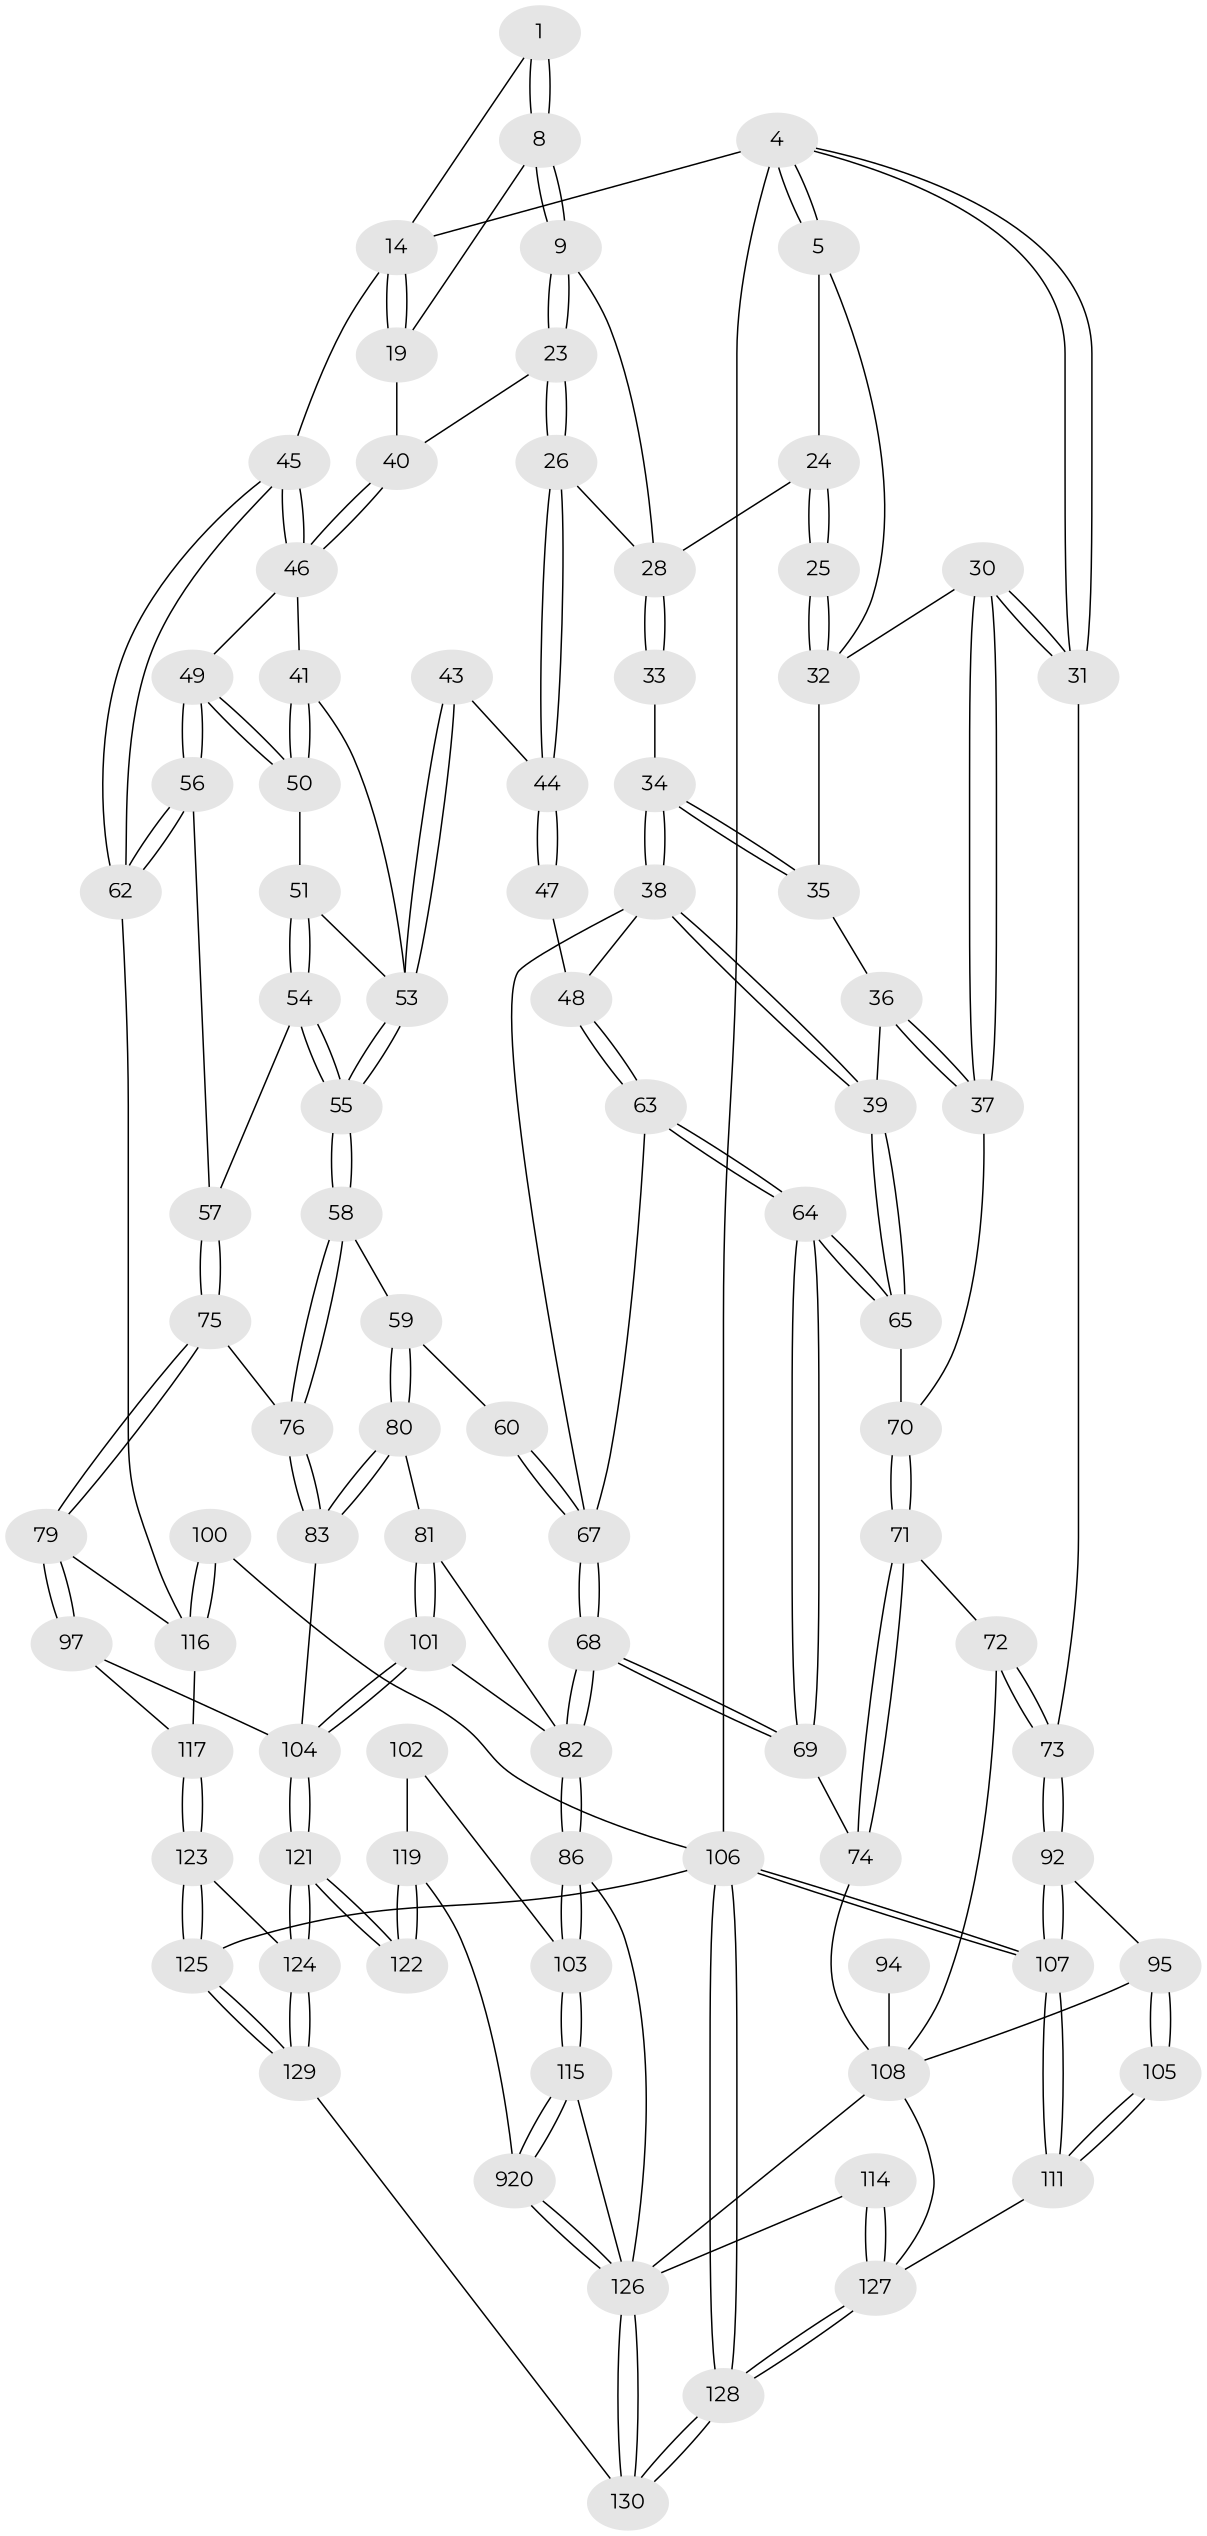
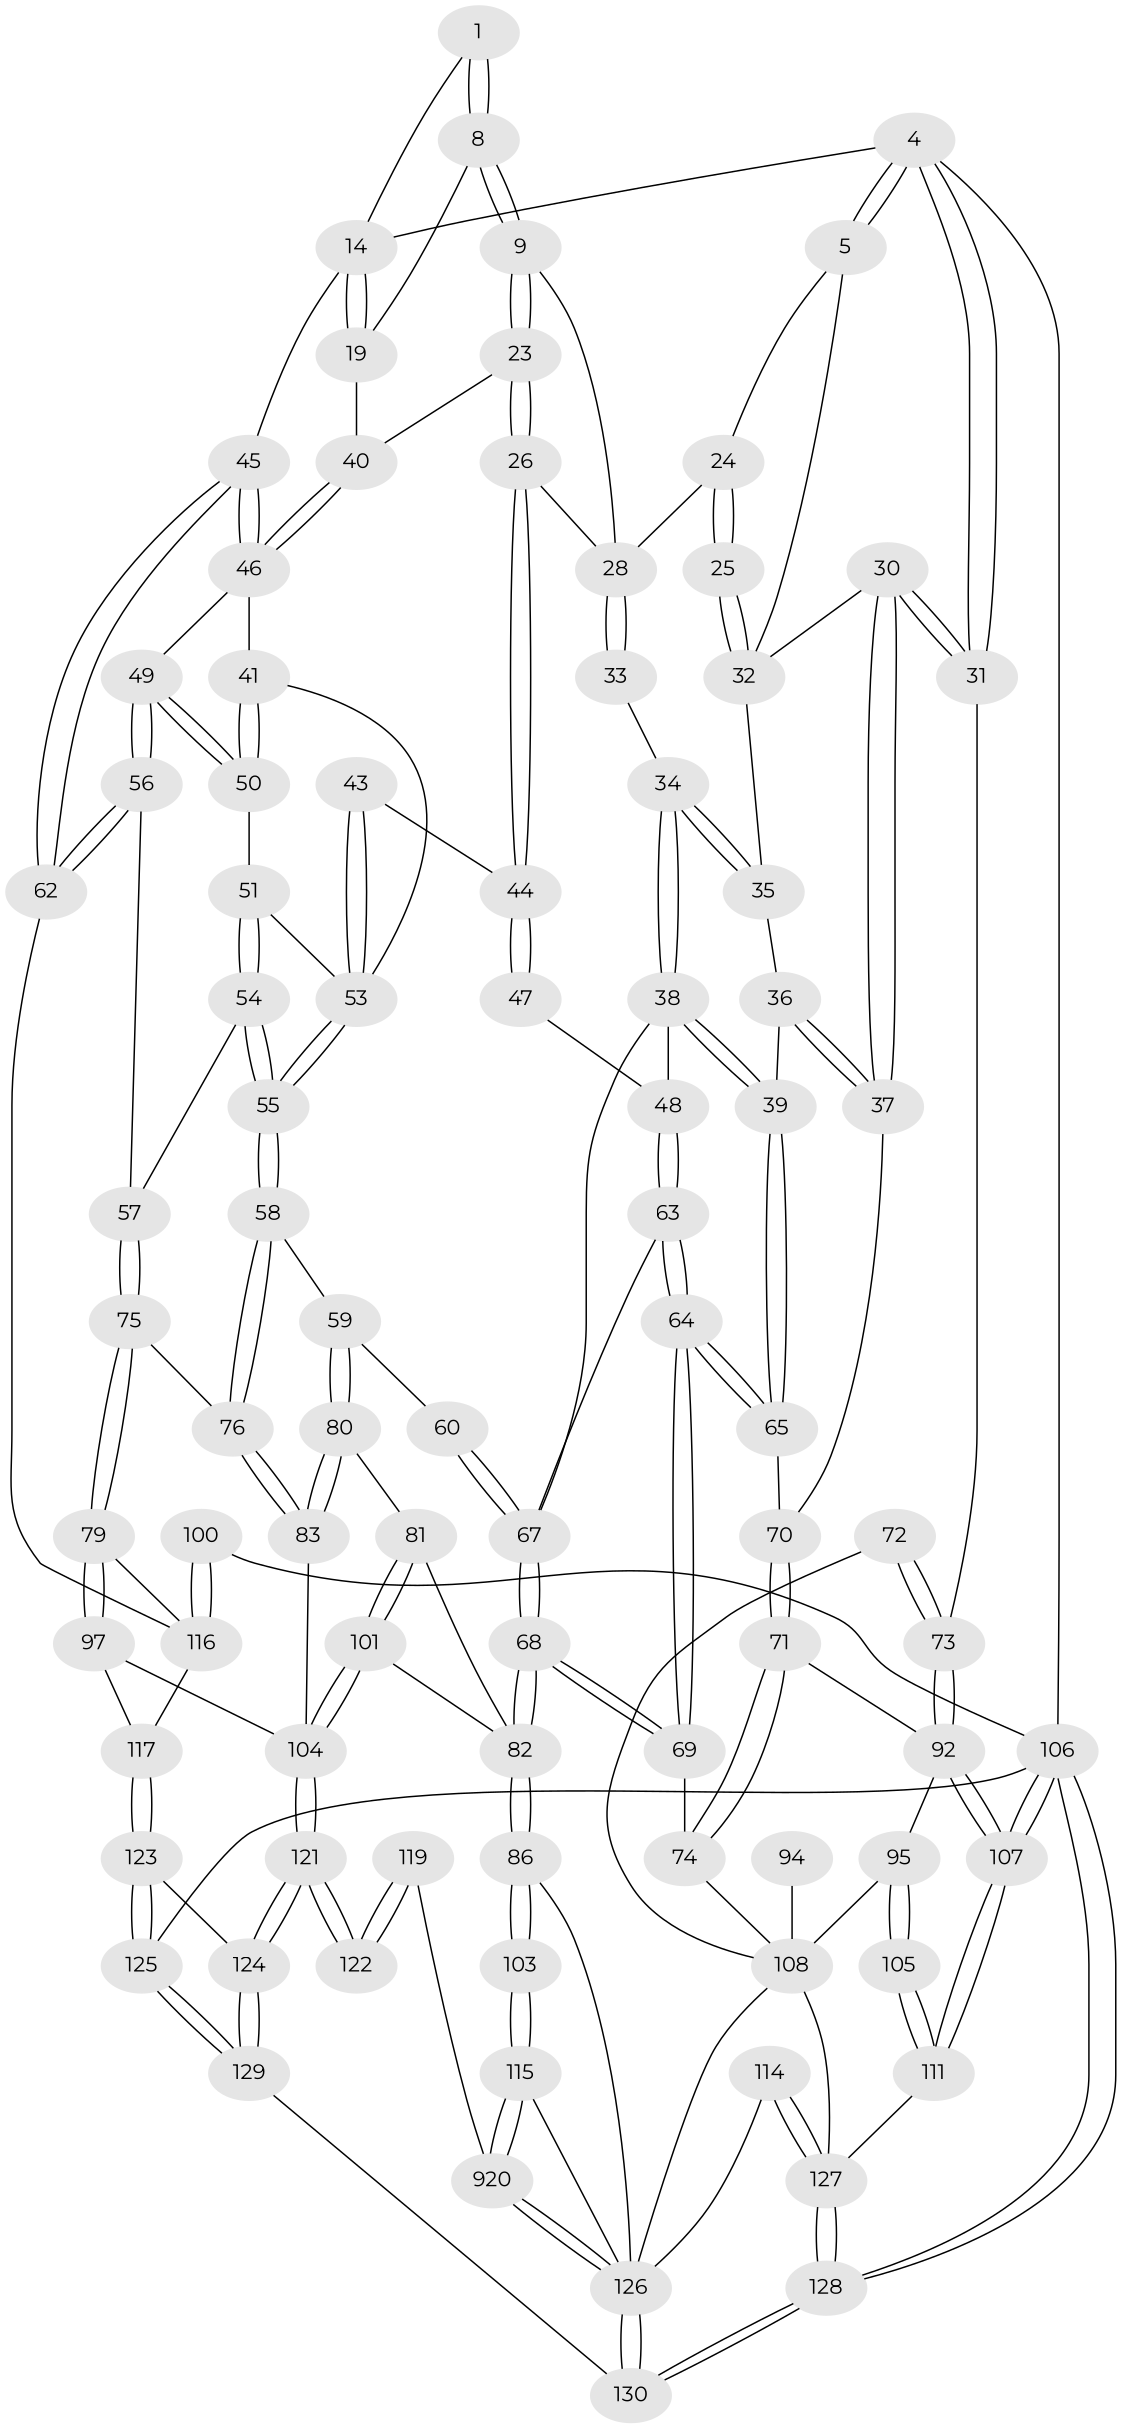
edge "71" -- "72": now "71" -- "92"
node "102": removed
